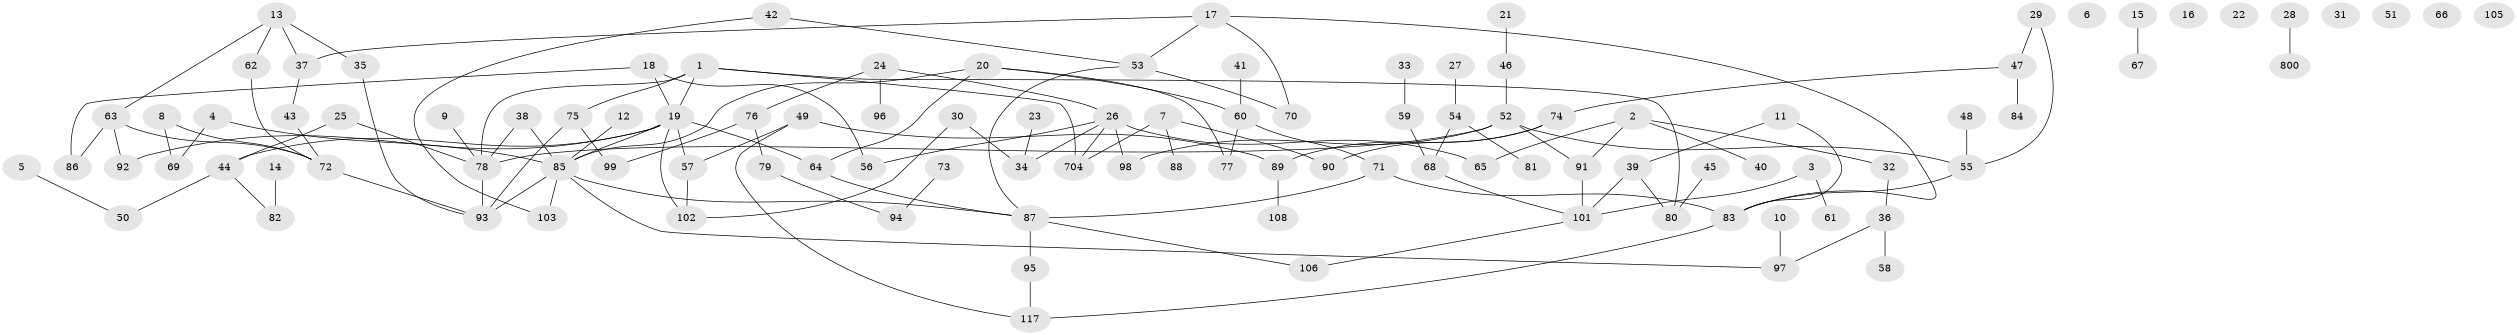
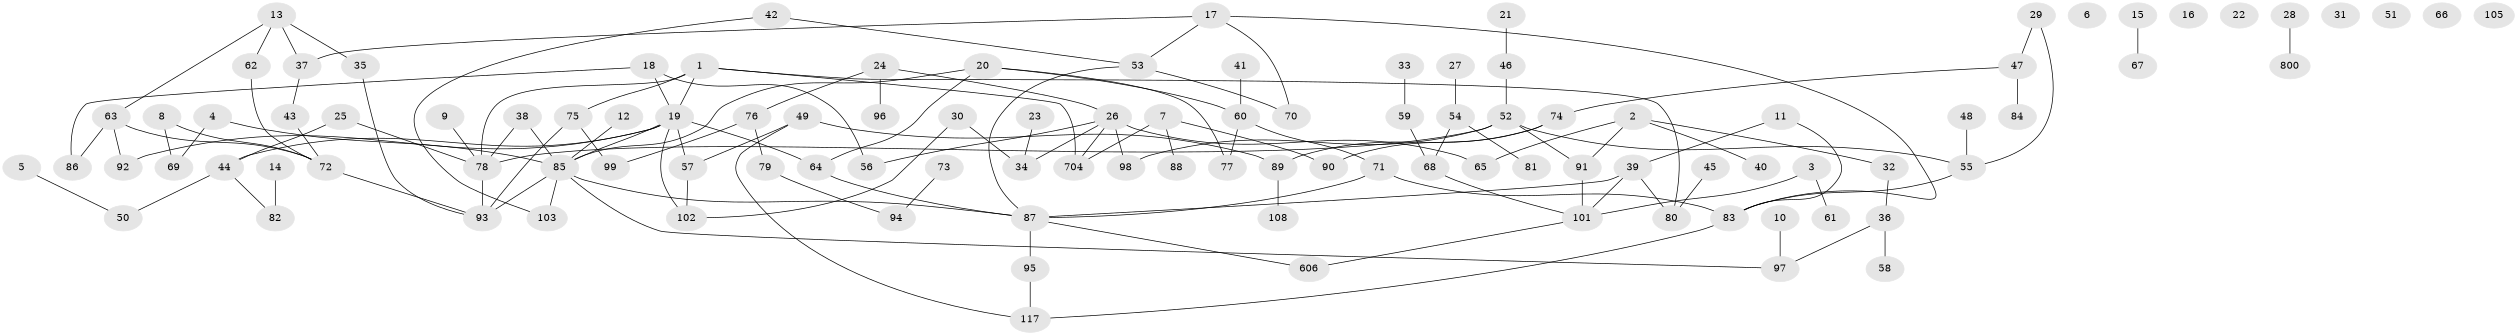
edge "39" -- "87": added
node "106": label "106" -> "606"
